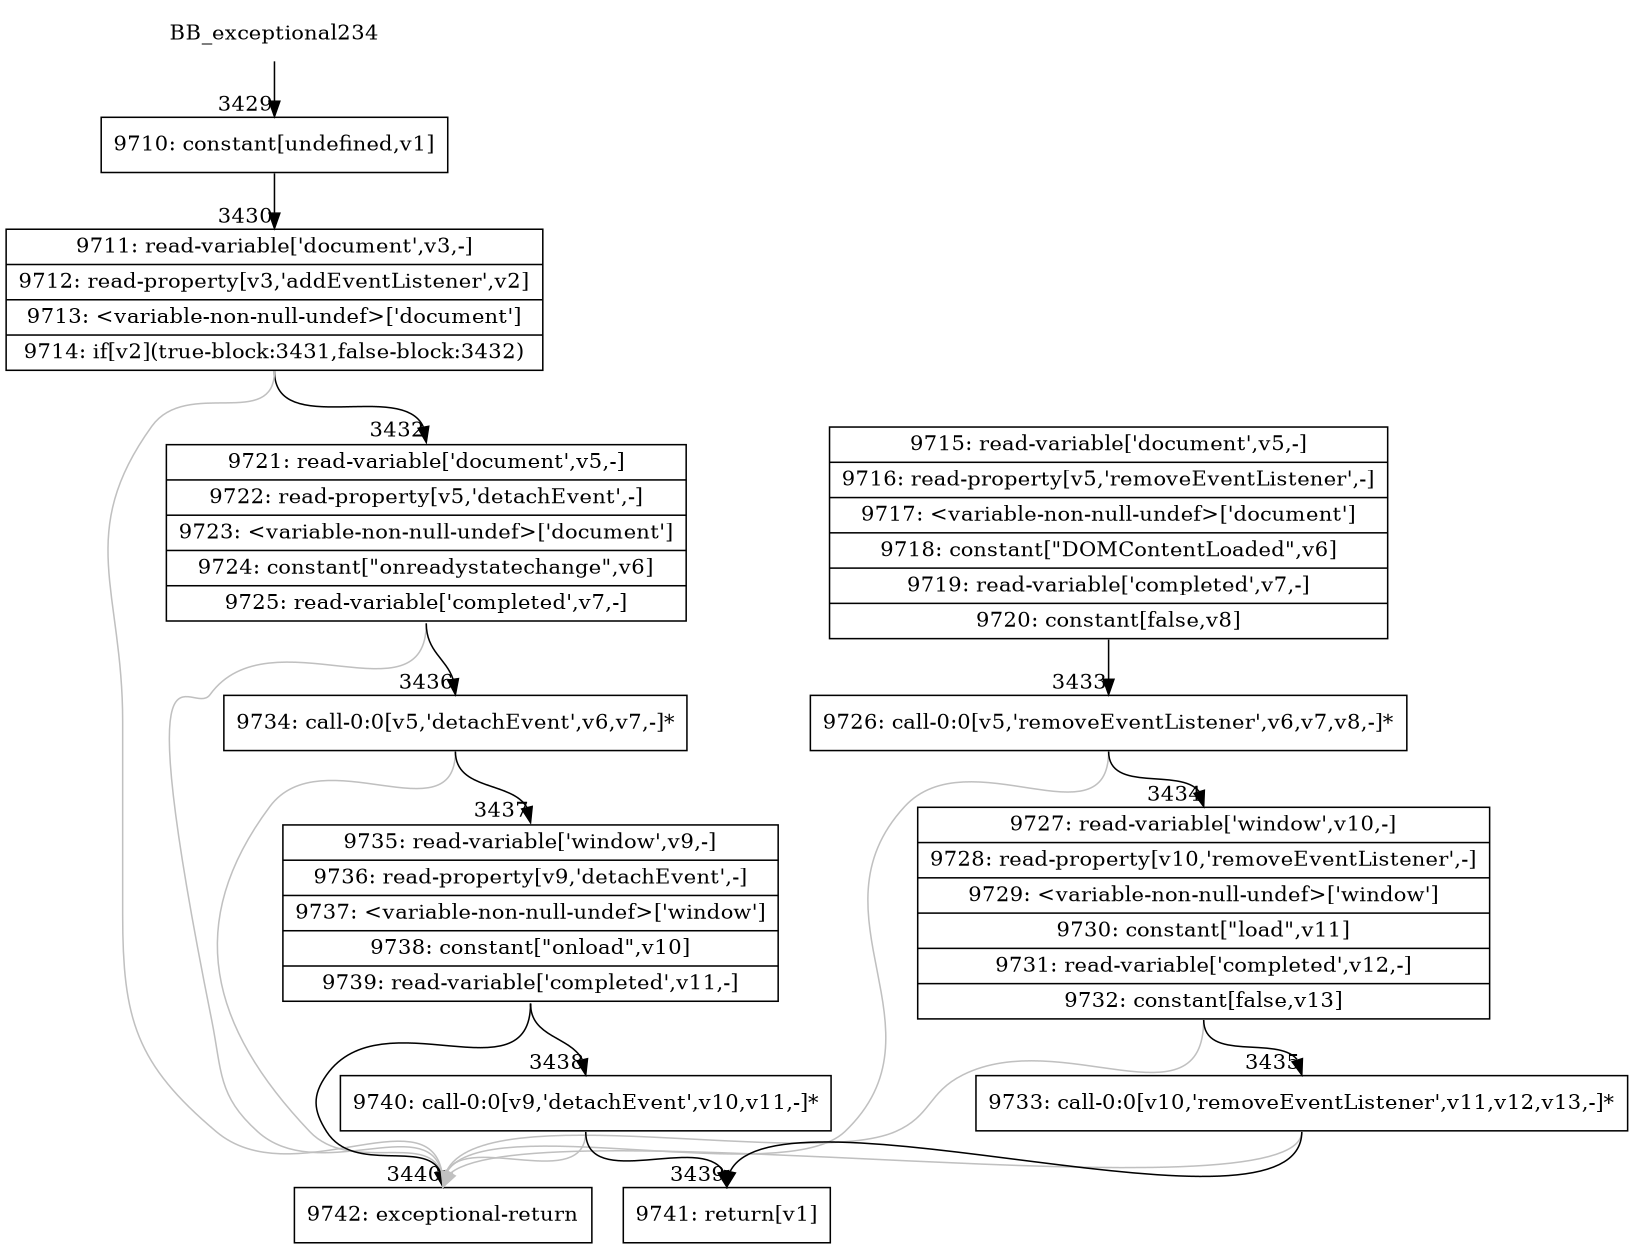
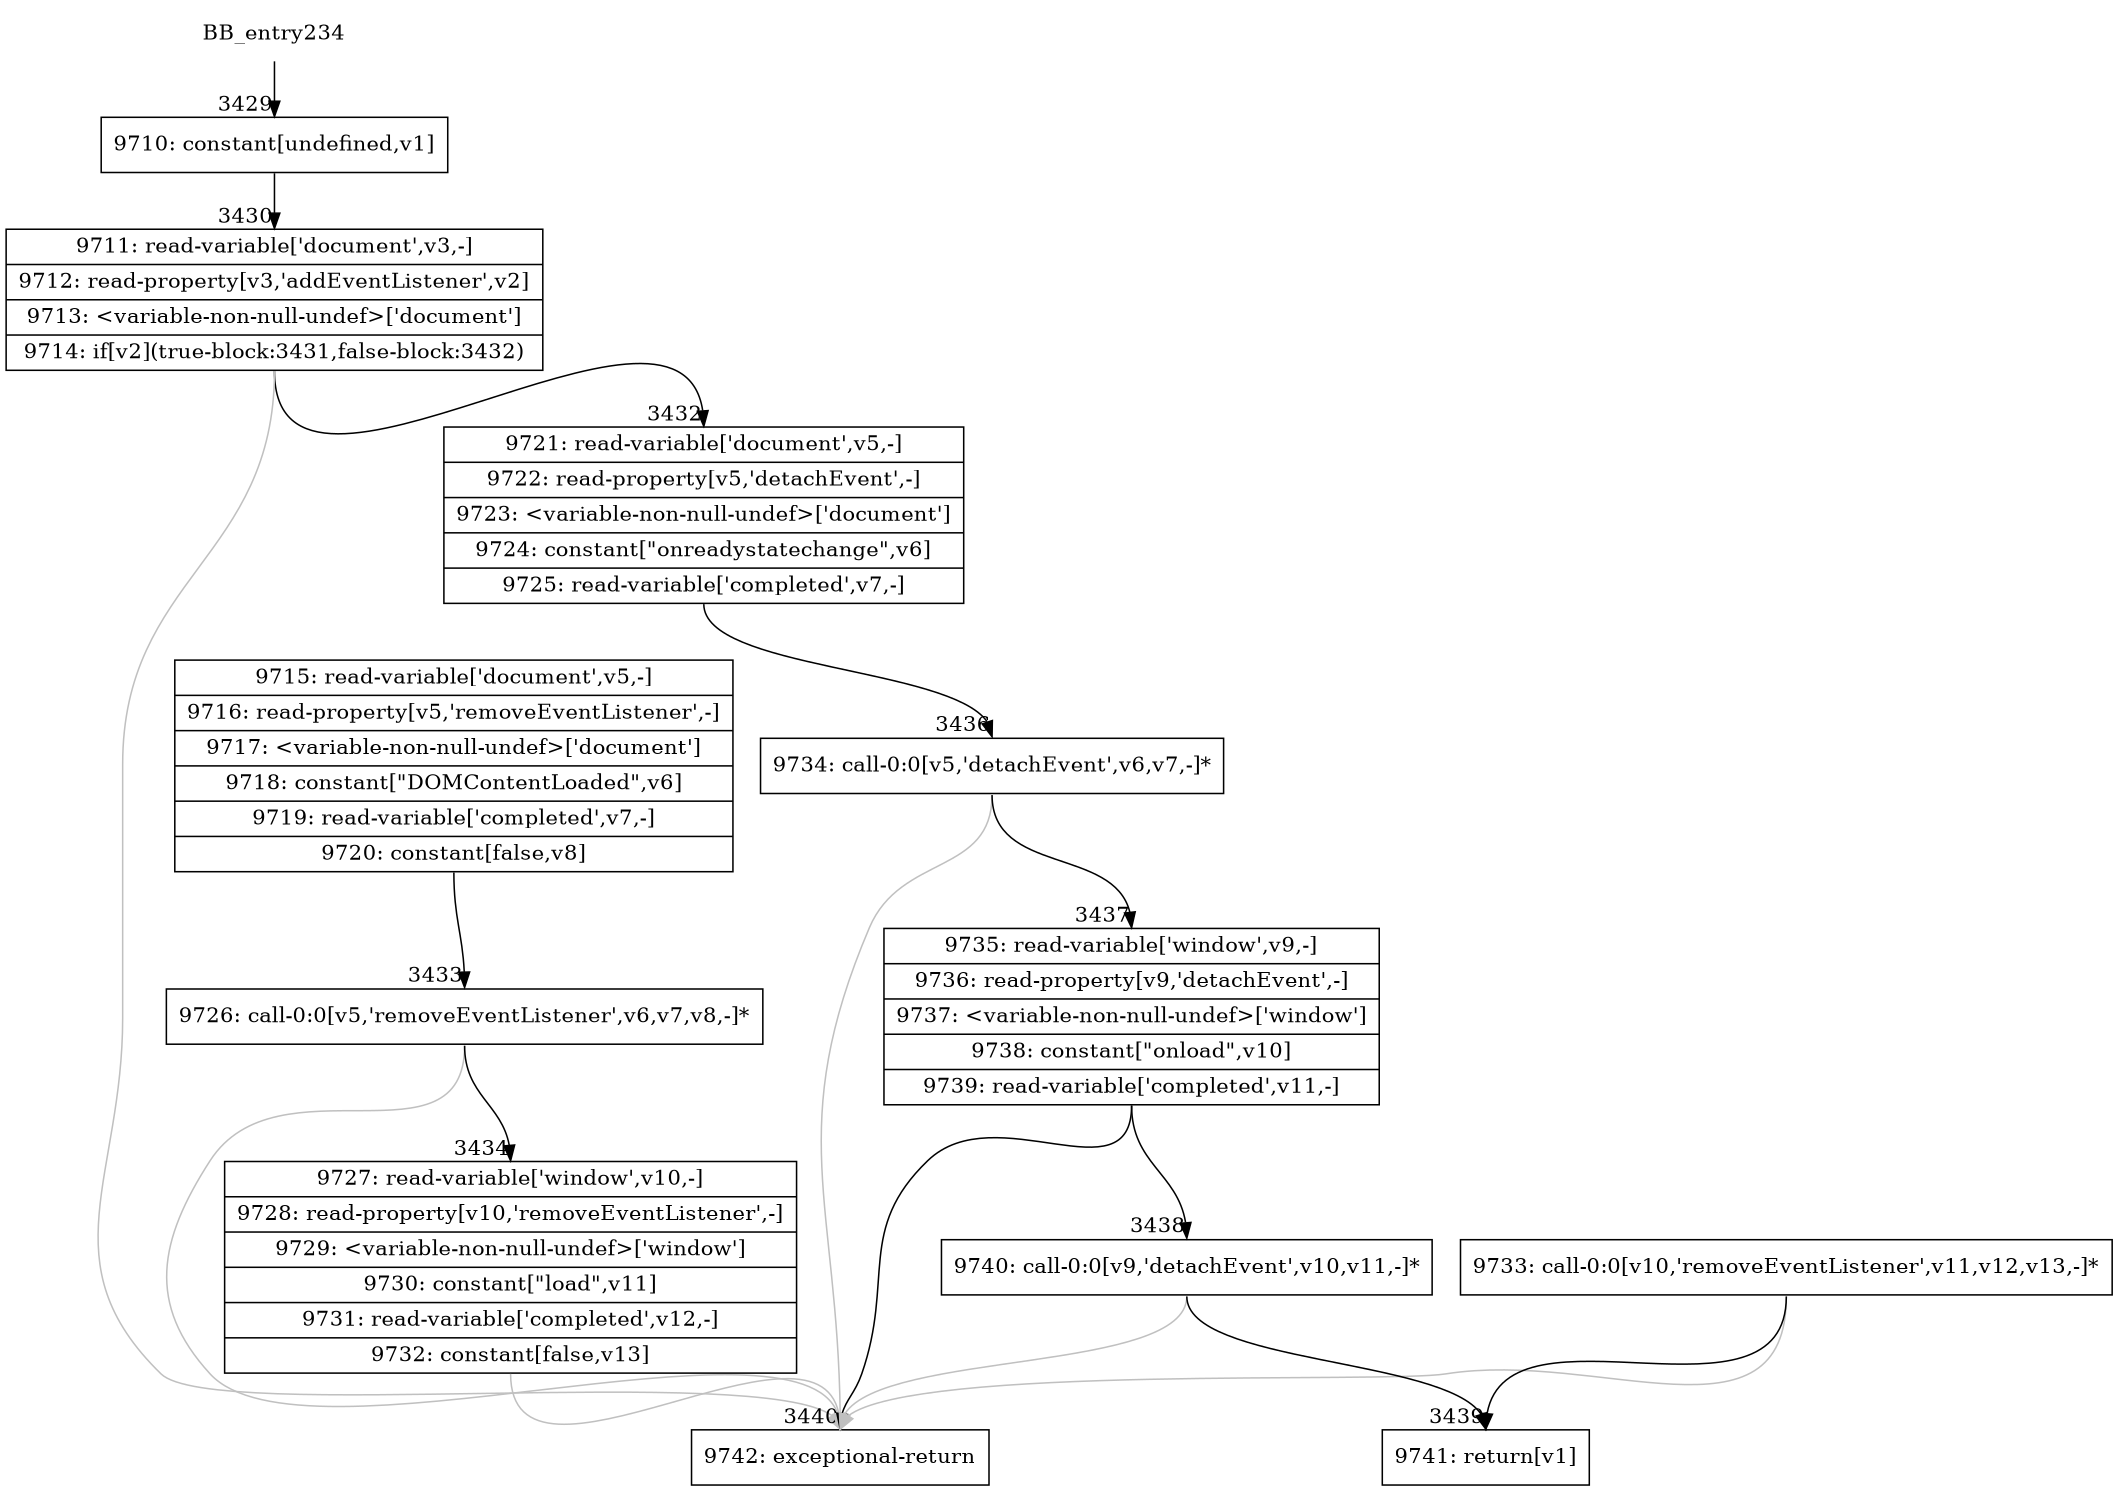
node "BB_exceptional234": label "BB_exceptional234" -> "BB_entry234"
edge "9721: read-variable['document',v5,-]" -> "9742: exceptional-return": removed
edge "9727: read-variable['window',v10,-]" -> "9733: call-0:0[v10,'removeEventListener',v11,v12,v13,-]*": removed
